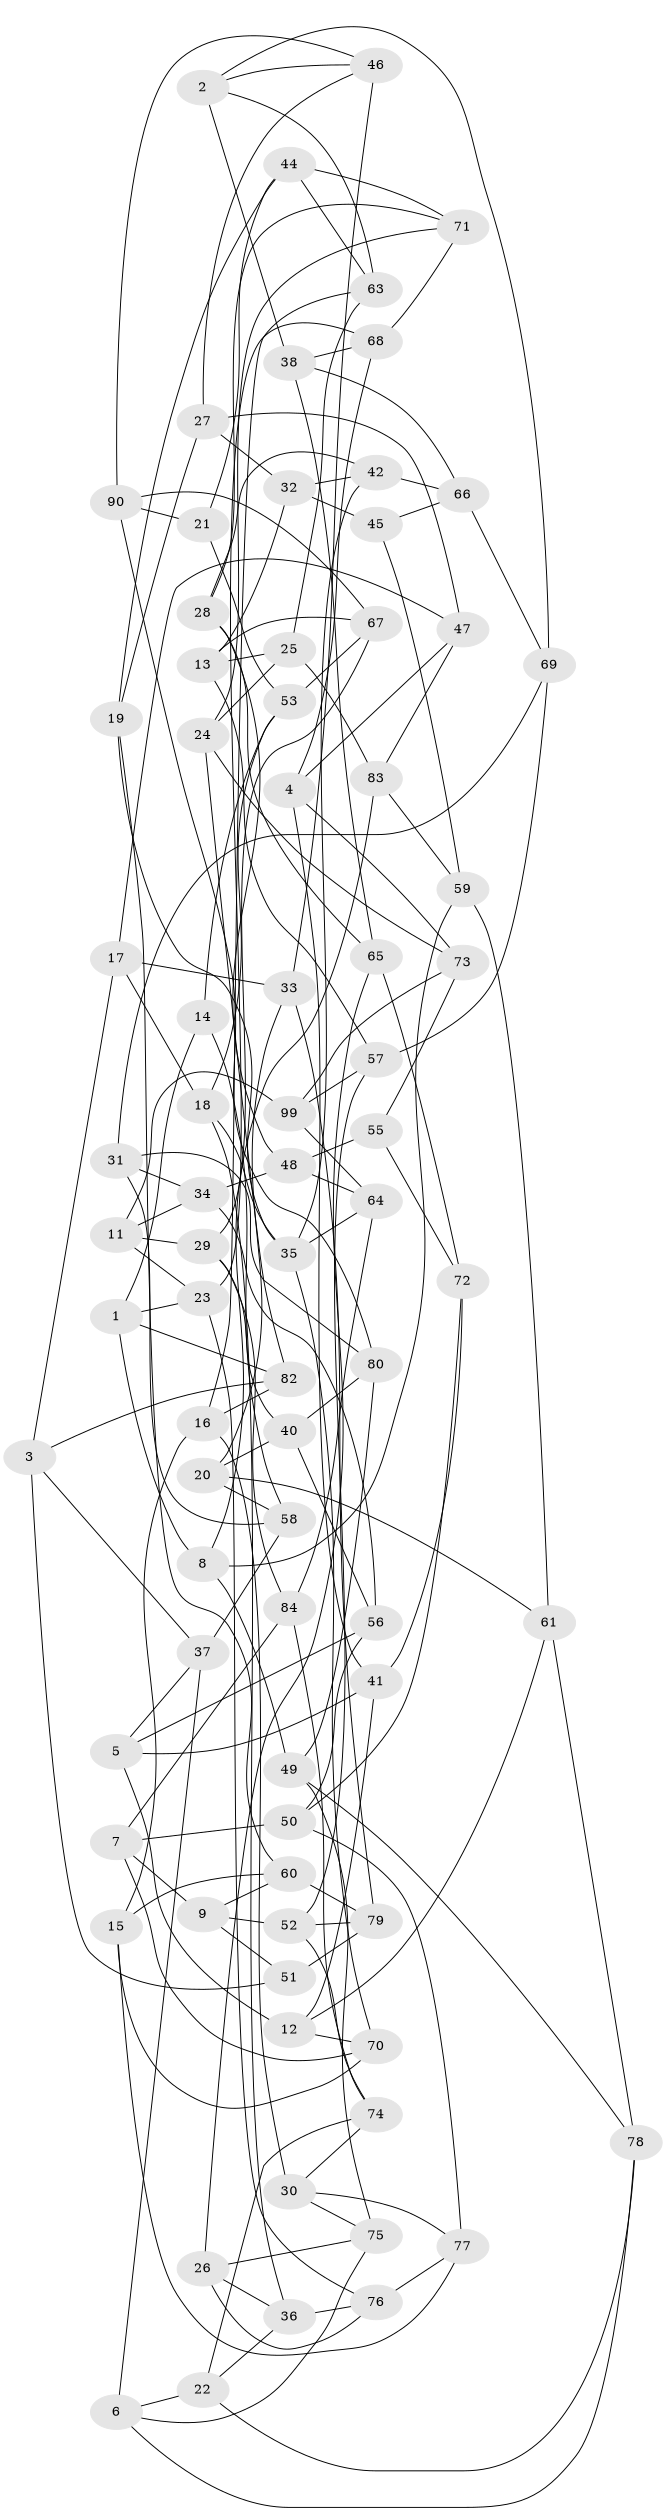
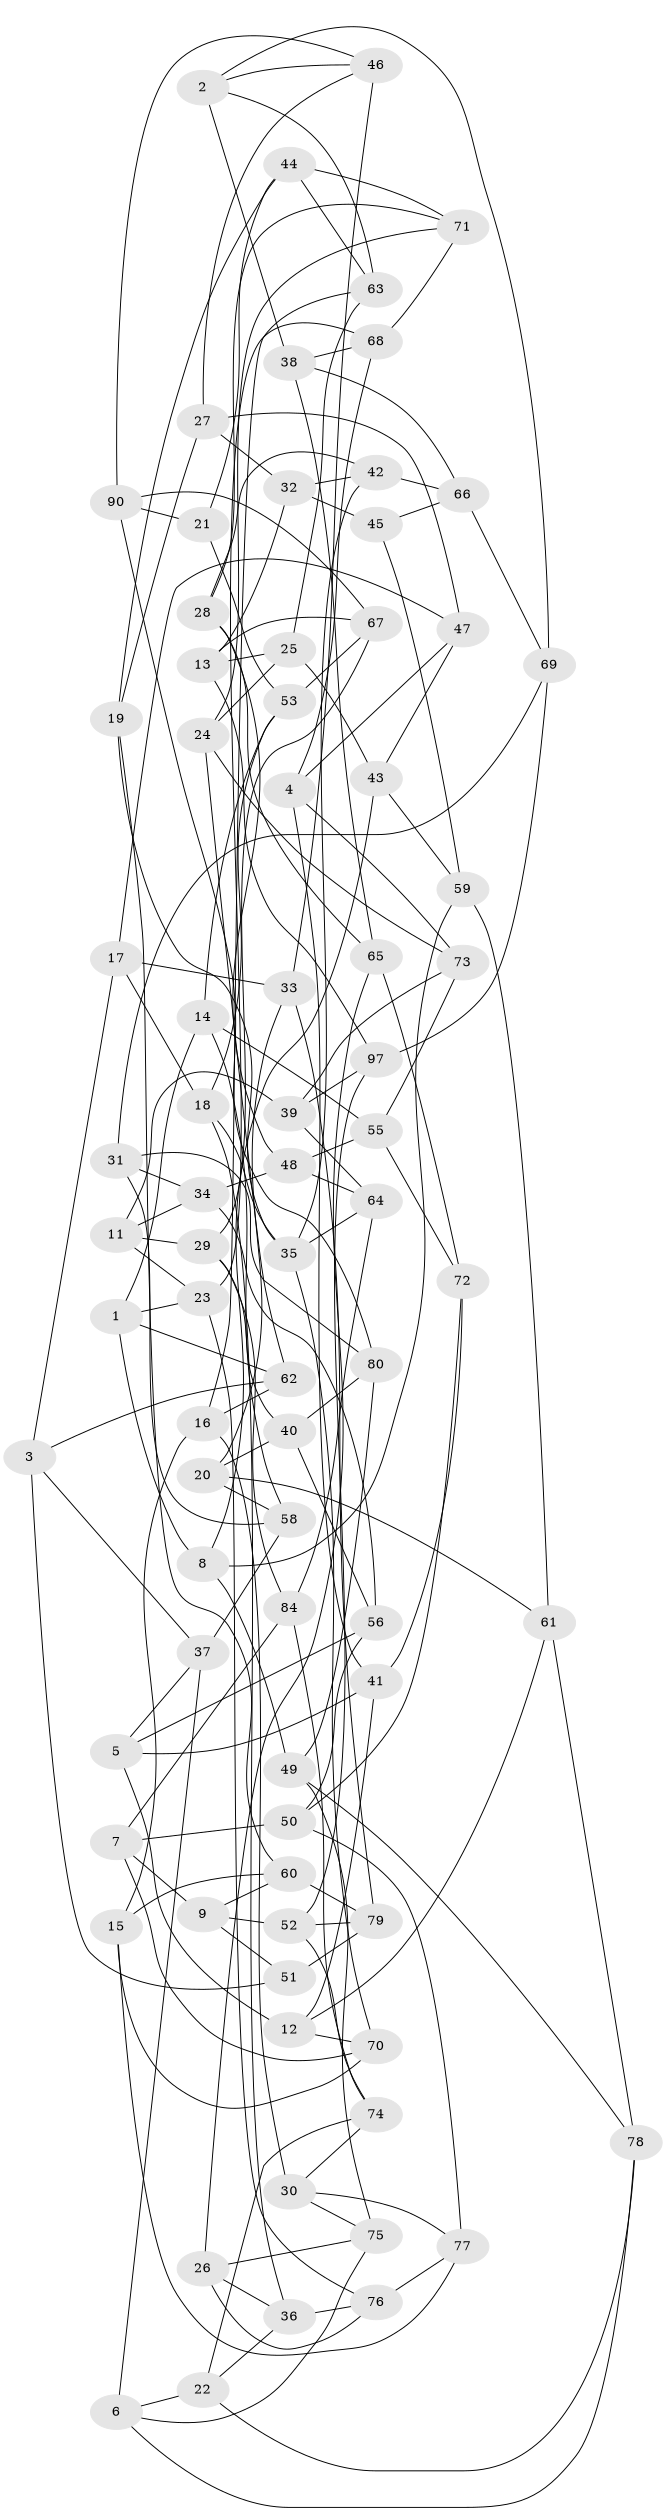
node "83": label "83" -> "43"
node "57": label "57" -> "97"
edge "14" -- "55": added
node "99": label "99" -> "39"
node "82": label "82" -> "62"
